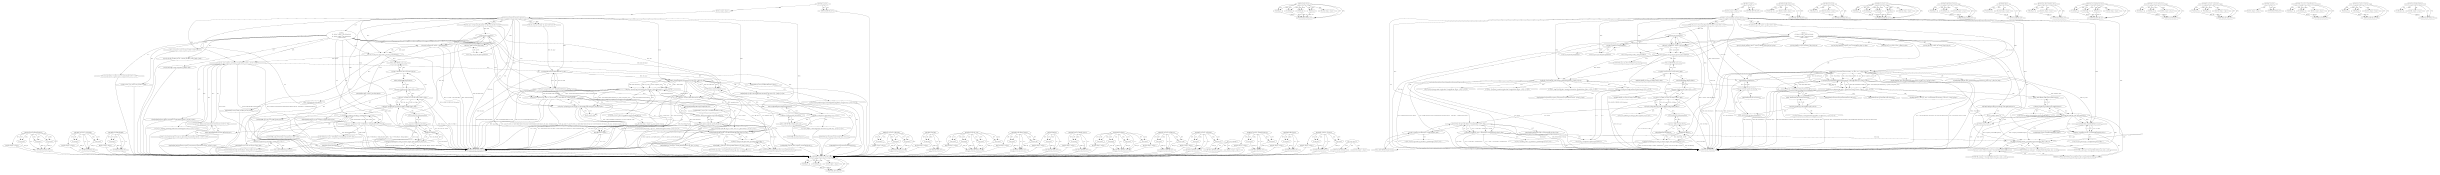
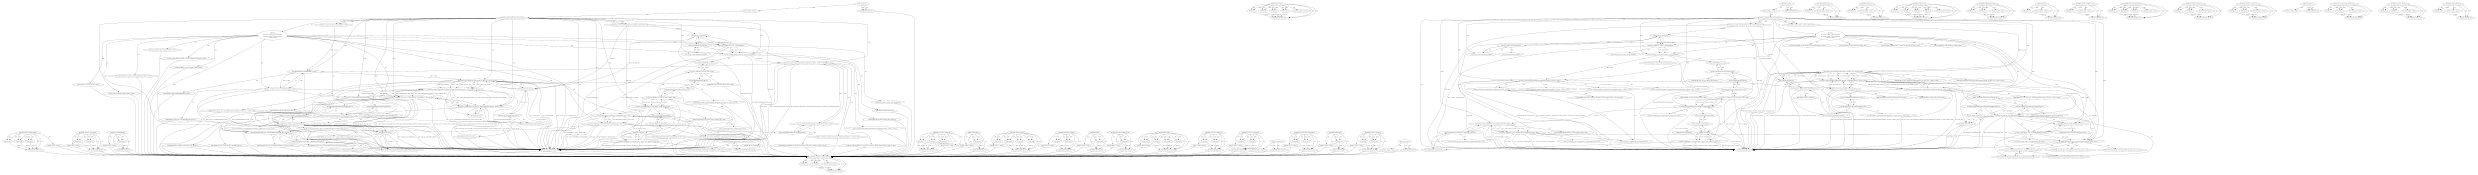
node "<(LOCAL,int32_t cpp_value: int32_t)<SUB>13</SUB>>": removed
node "<(LOCAL,bool is_null: bool)<SUB>13</SUB>>": added
